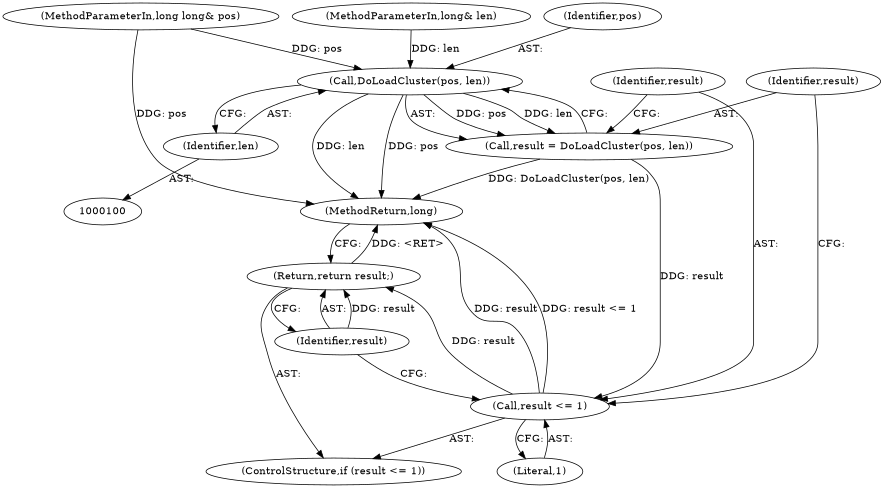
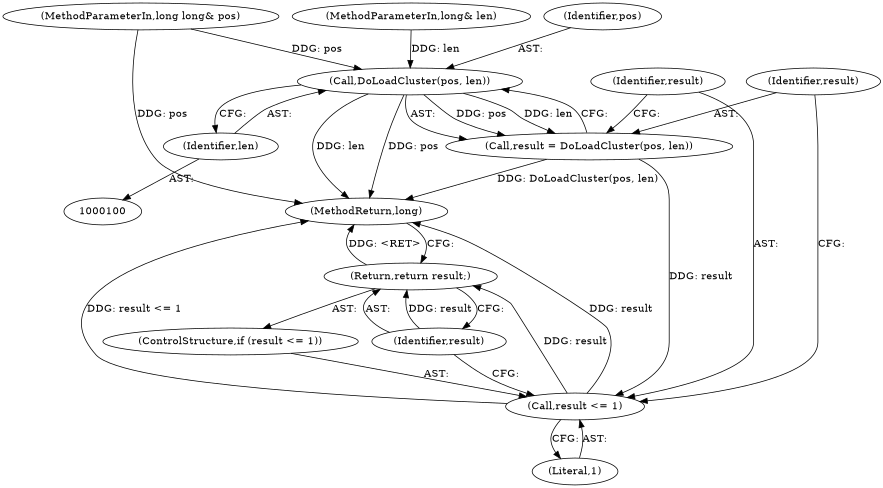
edge "(Call,result <= 1)" -> "(ControlStructure,if (result <= 1))": reversed
